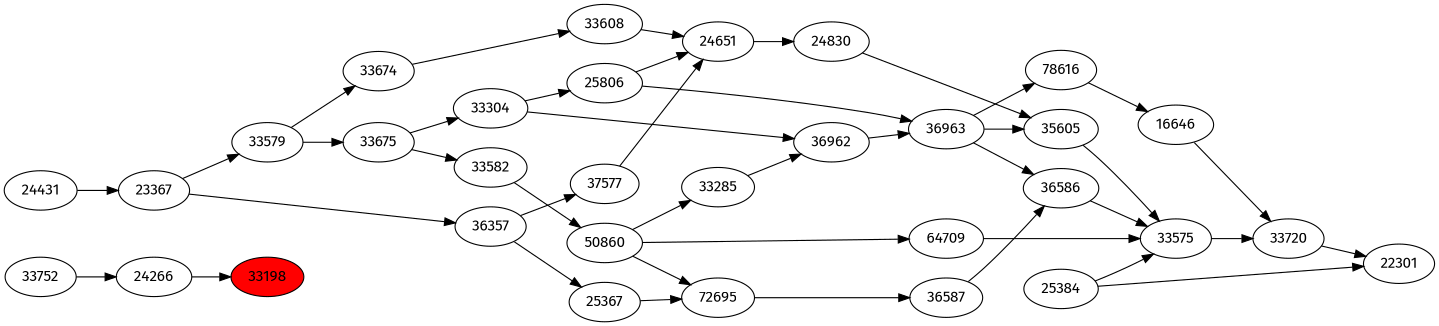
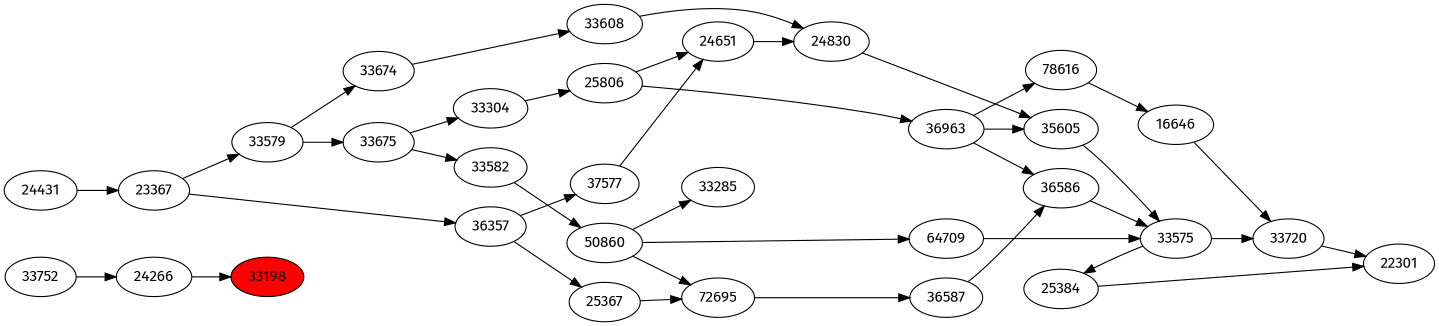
edge "33608" -> "24651": now "33608" -> "24830"
node "36962": removed
edge "25384" -> "33575": reversed
